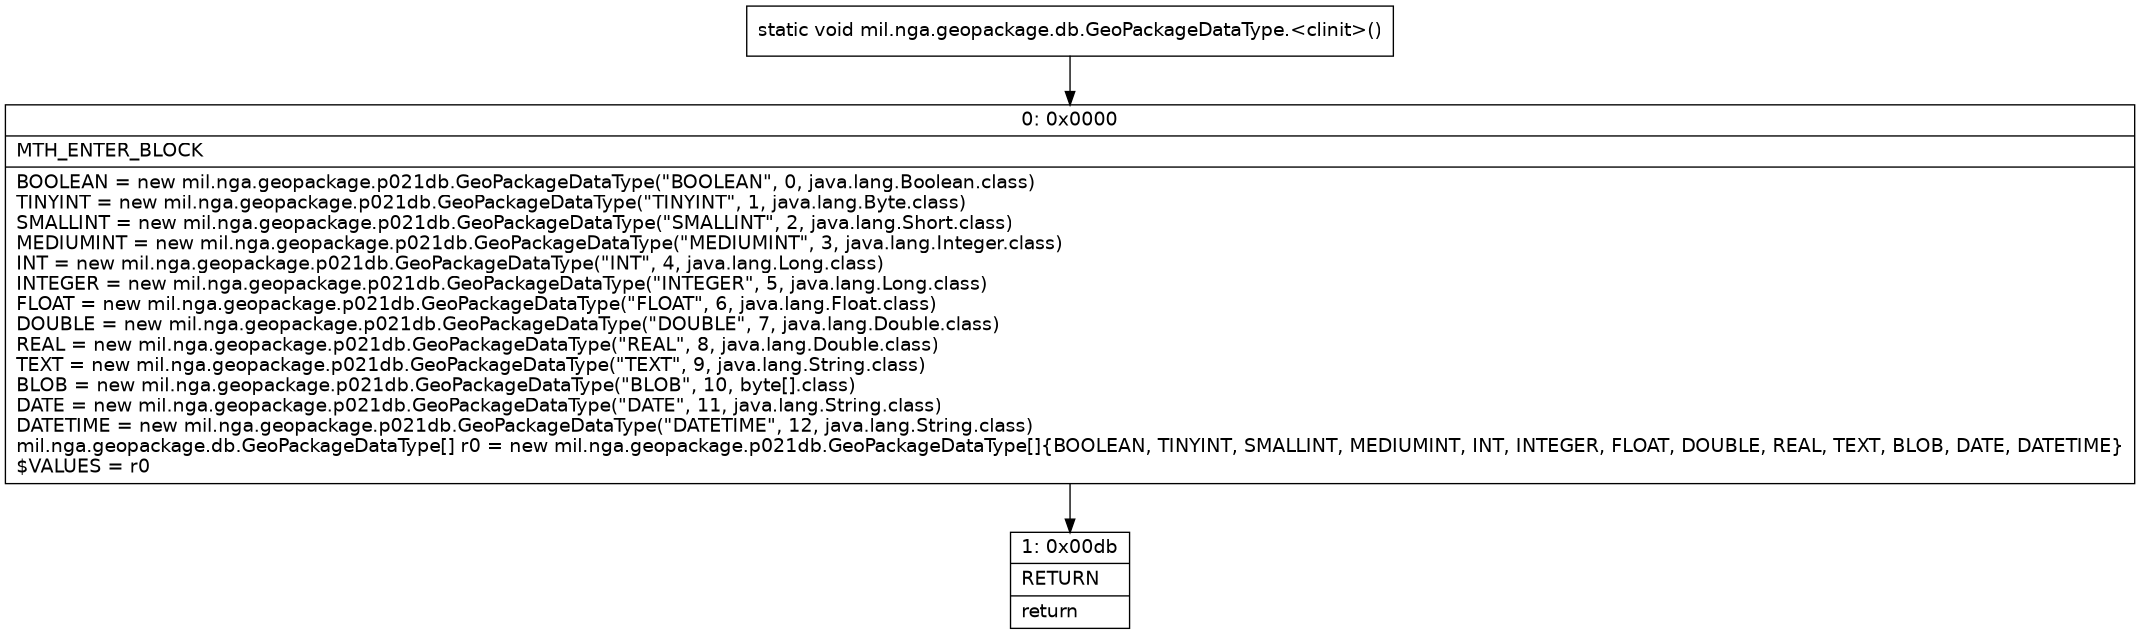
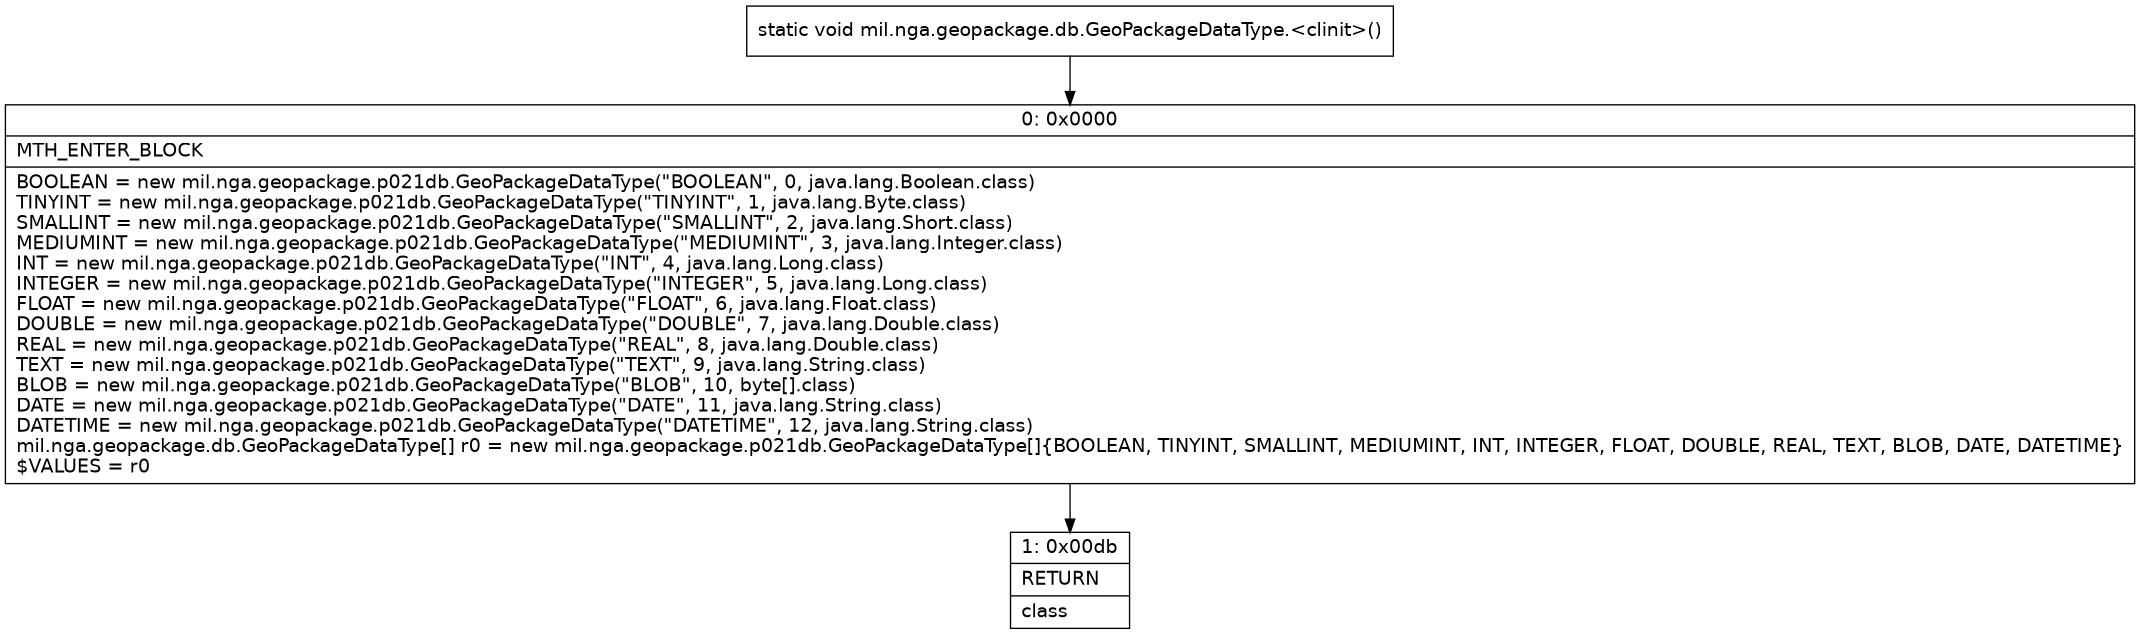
node "1: 0x00db": text "return" -> "class"
